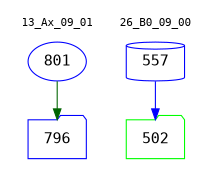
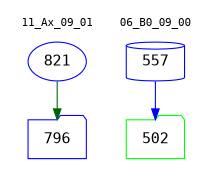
cluster "13_Ax_09_01": label "13_Ax_09_01" -> "11_Ax_09_01"
cluster "26_B0_09_00": label "26_B0_09_00" -> "06_B0_09_00"
node "801": label "801" -> "821"
